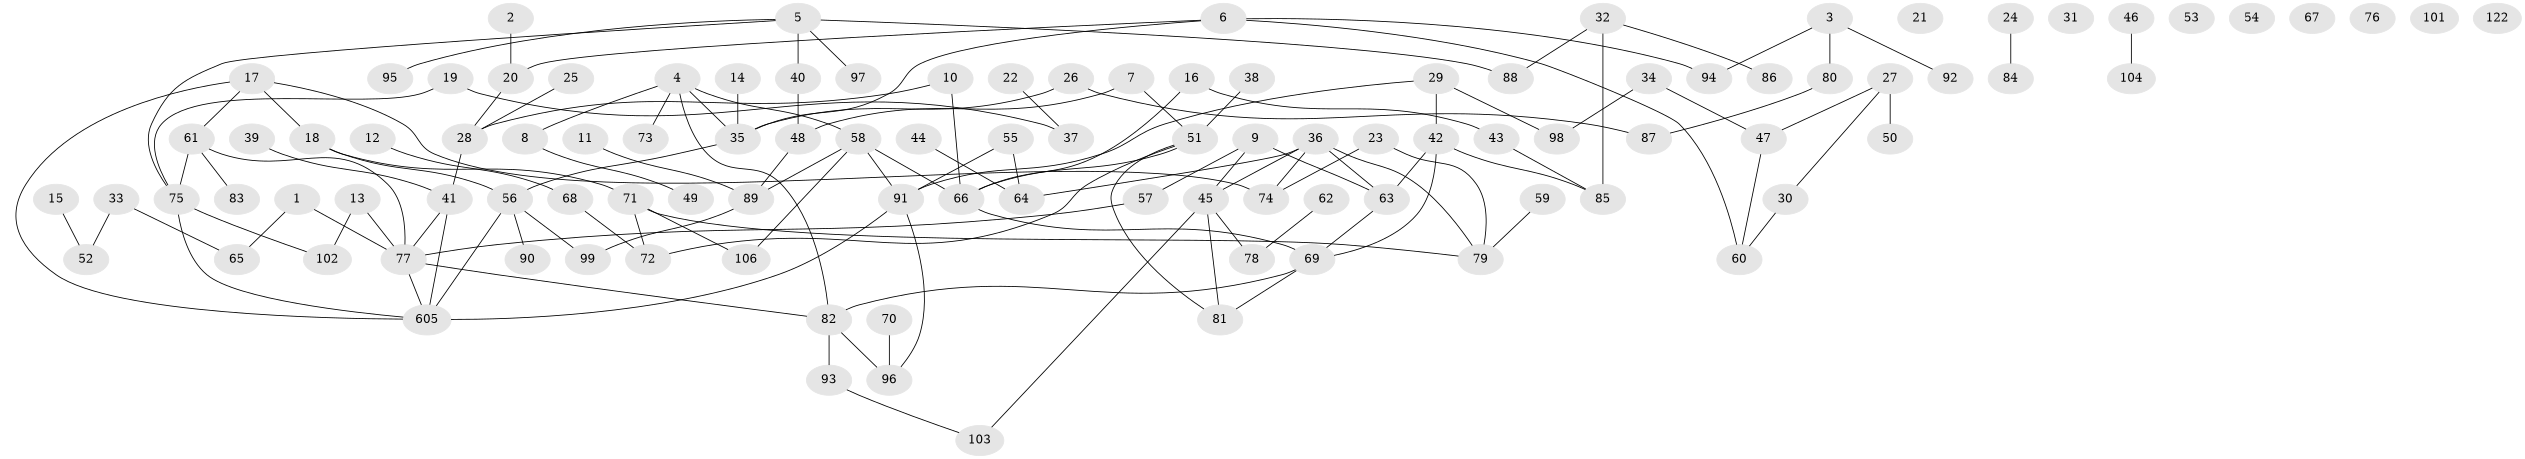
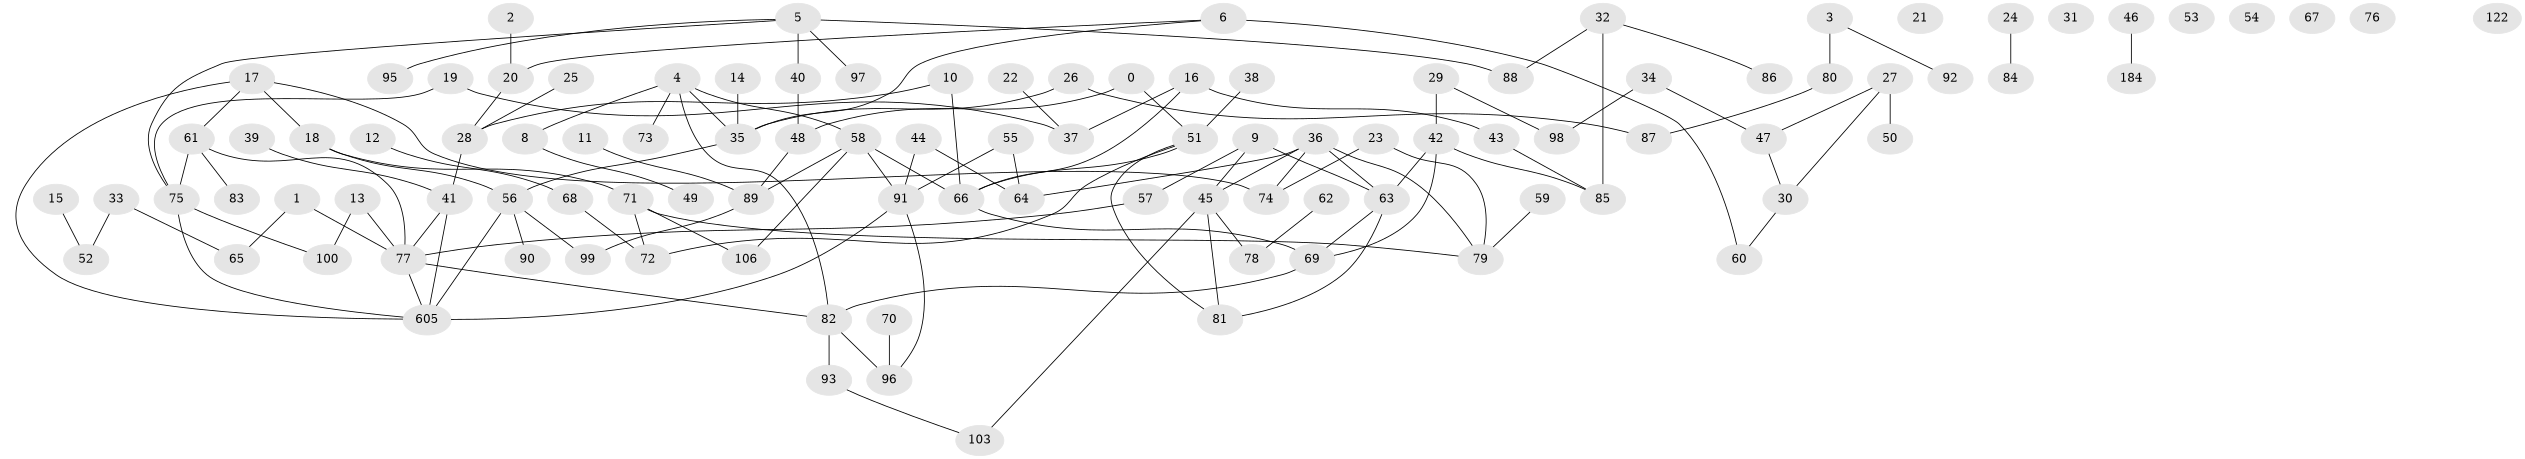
node "101": removed
node "7": label "7" -> "0"
node "94": removed
node "104": label "104" -> "184"
edge "16" -- "37": added
edge "29" -- "91": now "44" -- "91"
edge "47" -- "60": now "47" -- "30"
node "102": label "102" -> "100"
edge "69" -- "81": now "63" -- "81"
